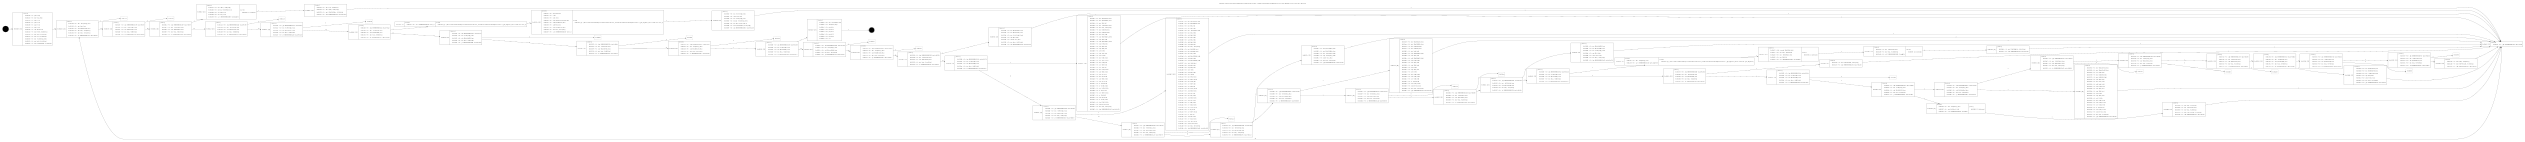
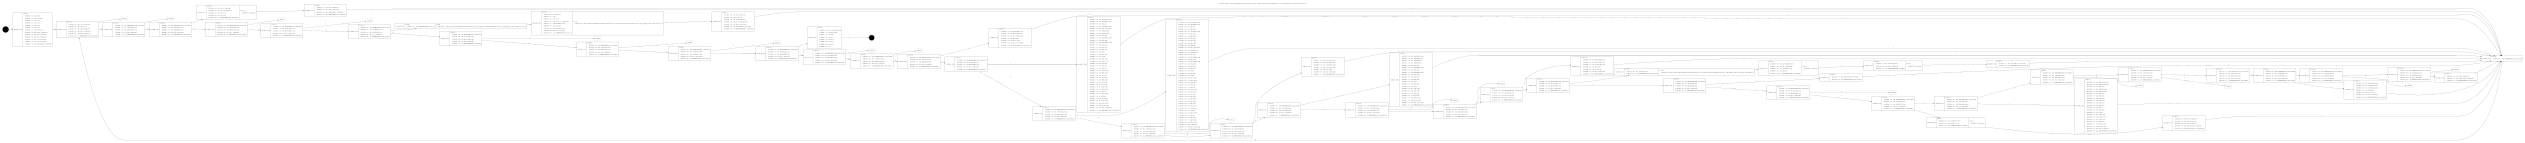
node "0x401cb9": removed
